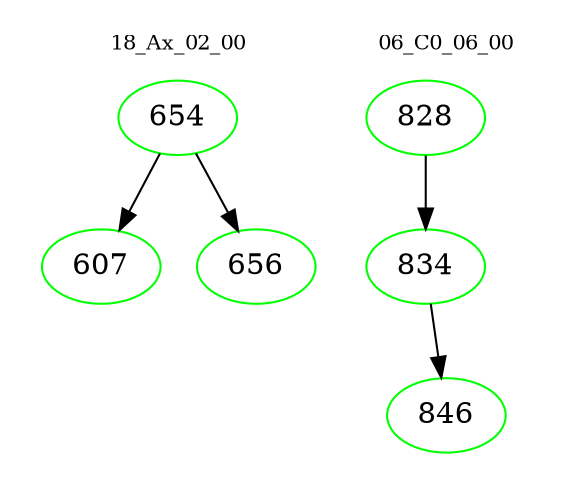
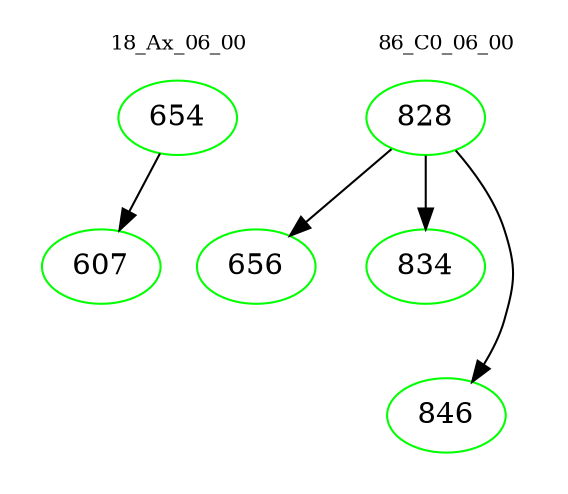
cluster "18_Ax_02_00": label "18_Ax_02_00" -> "18_Ax_06_00"
cluster "06_C0_06_00": label "06_C0_06_00" -> "86_C0_06_00"
edge "654" -> "656": now "828" -> "656"
edge "834" -> "846": now "828" -> "846"
